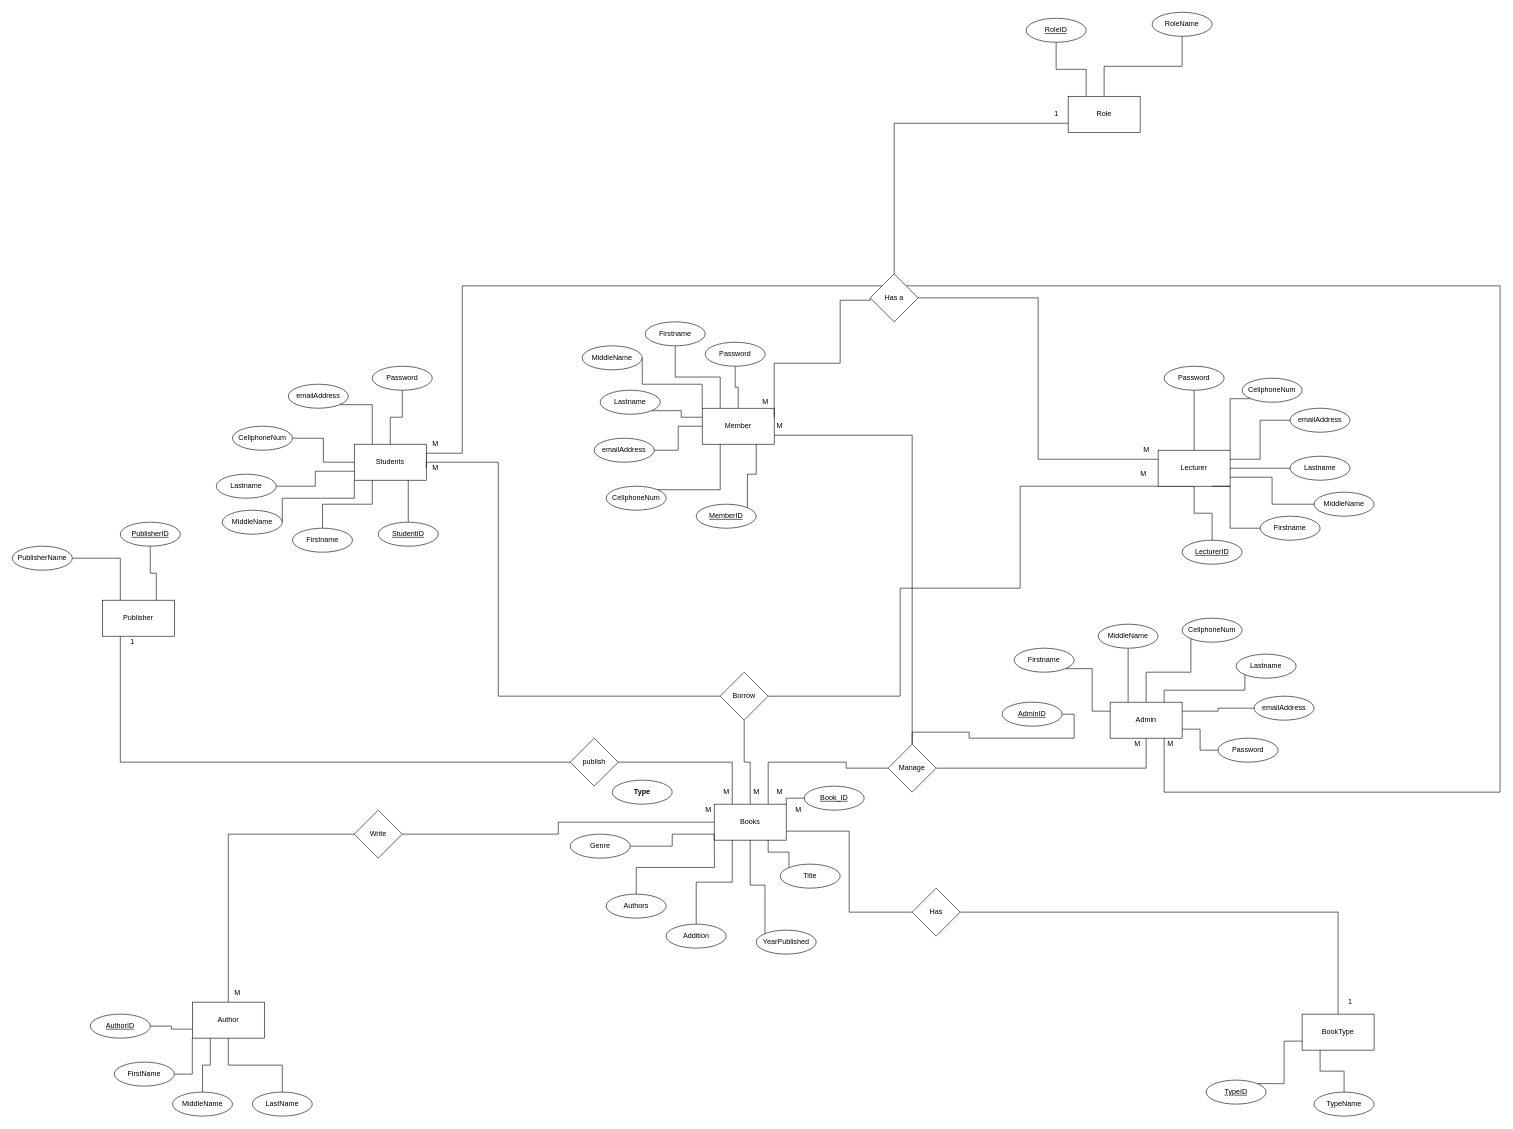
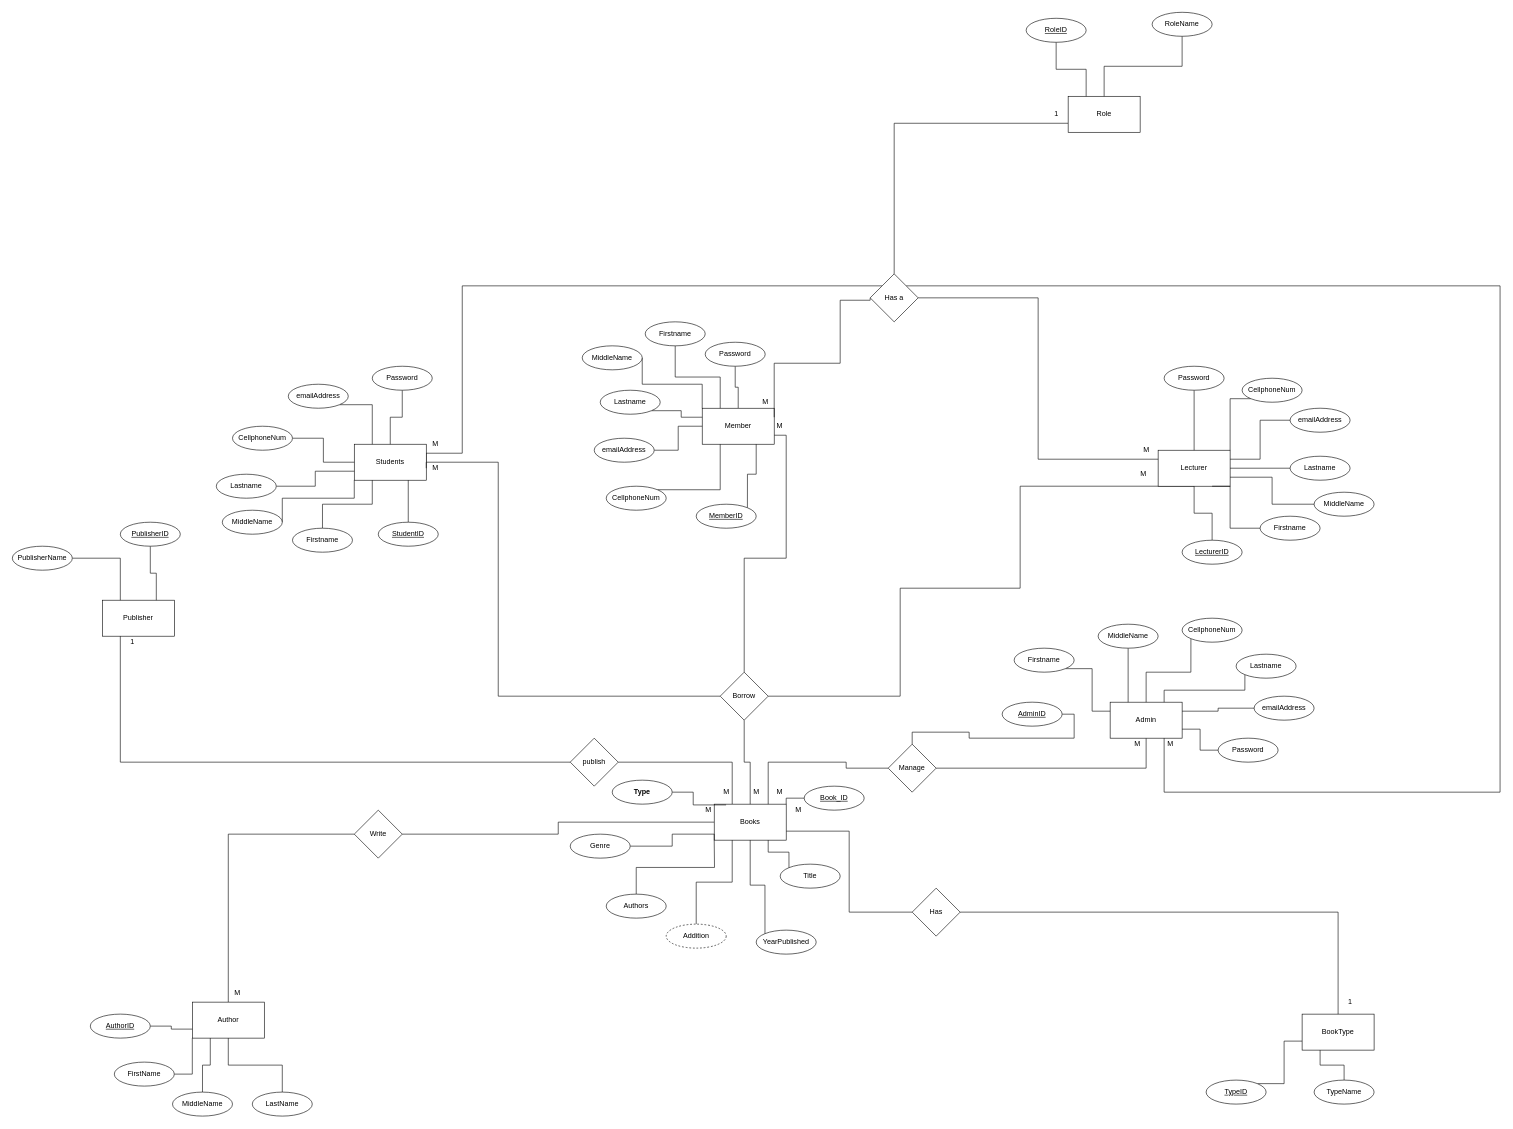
edge "Member" -- "Manage": now "Member" -- "Borrow"
edge "Type" -- "Books": added
node "Addition": style solid -> dashed
node "TypeName": moved (1344, 1104) -> (1344, 1092)
